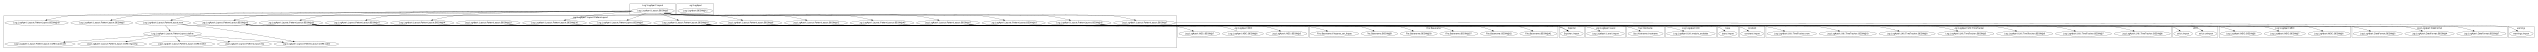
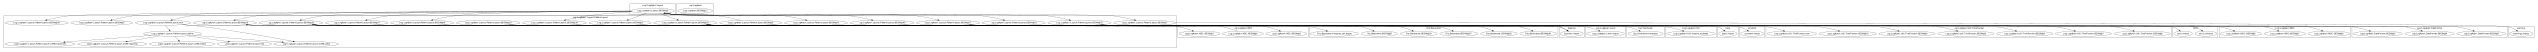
edge "Log::Log4perl::Layout::BEGIN@5" -> "Log::Log4perl::Layout::PatternLayout::BEGIN@6": reversed
